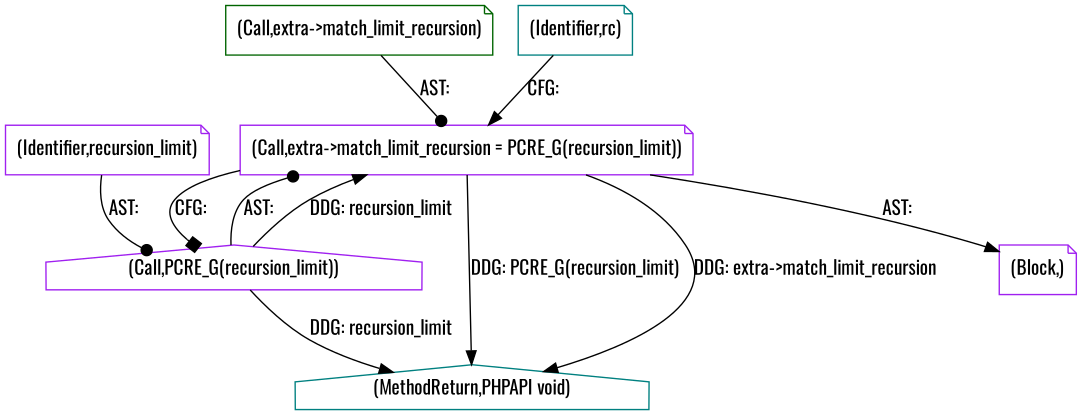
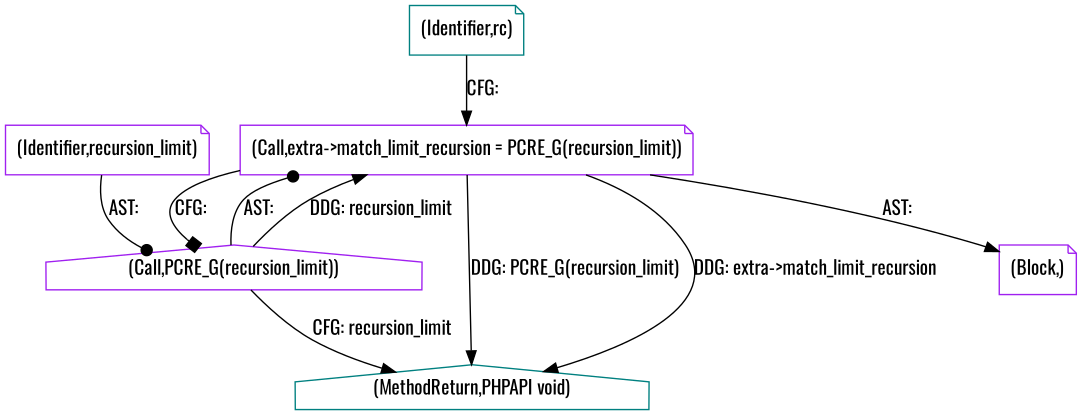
node "(Call,extra->match_limit_recursion)": removed
edge "(Call,PCRE_G(recursion_limit))" -> "(MethodReturn,PHPAPI void)": label "DDG: recursion_limit" -> "CFG: recursion_limit"
